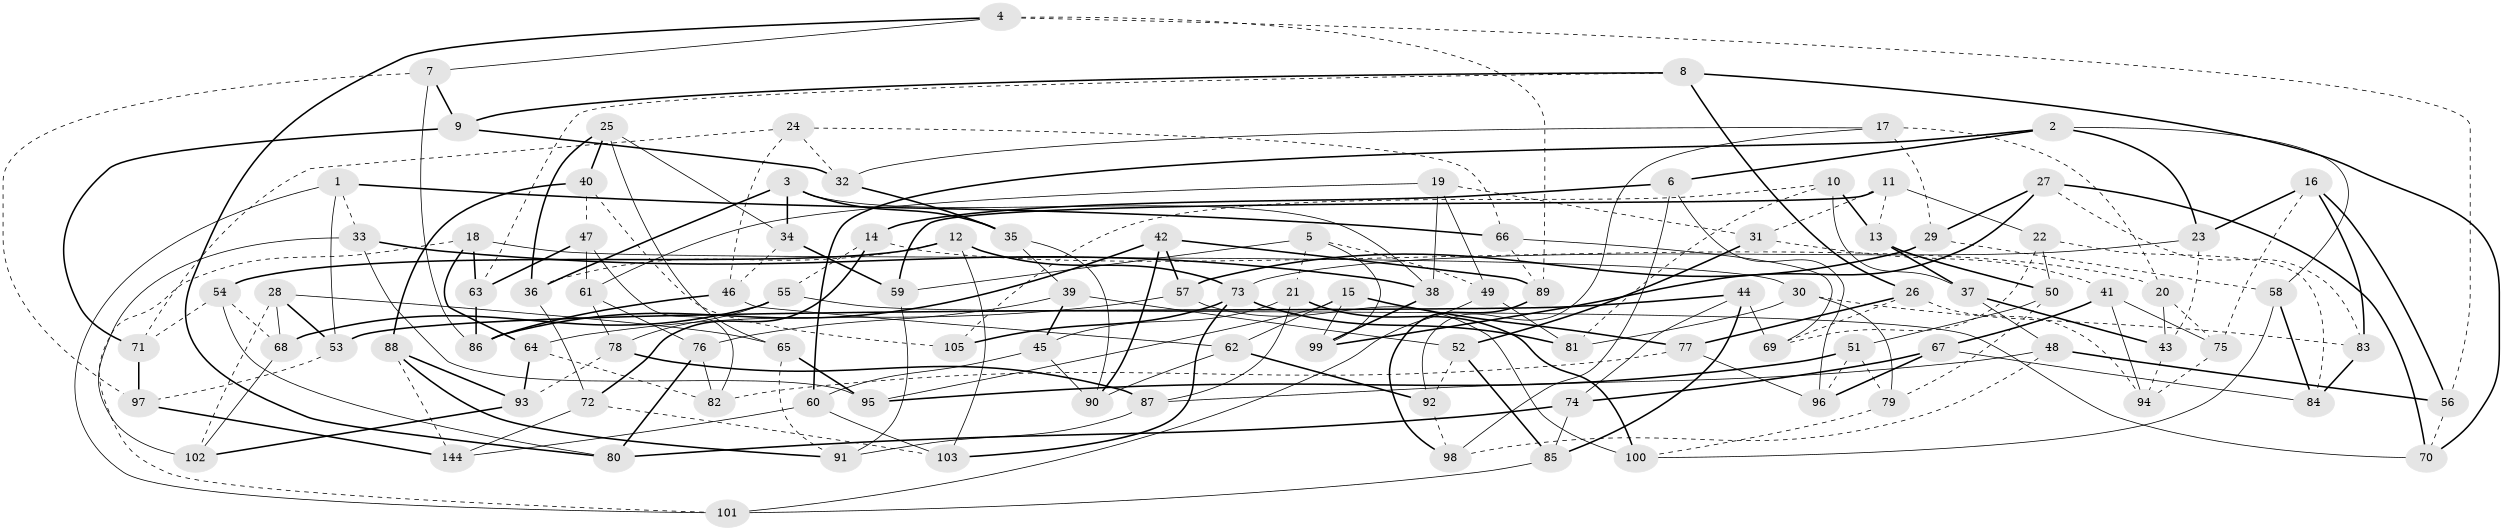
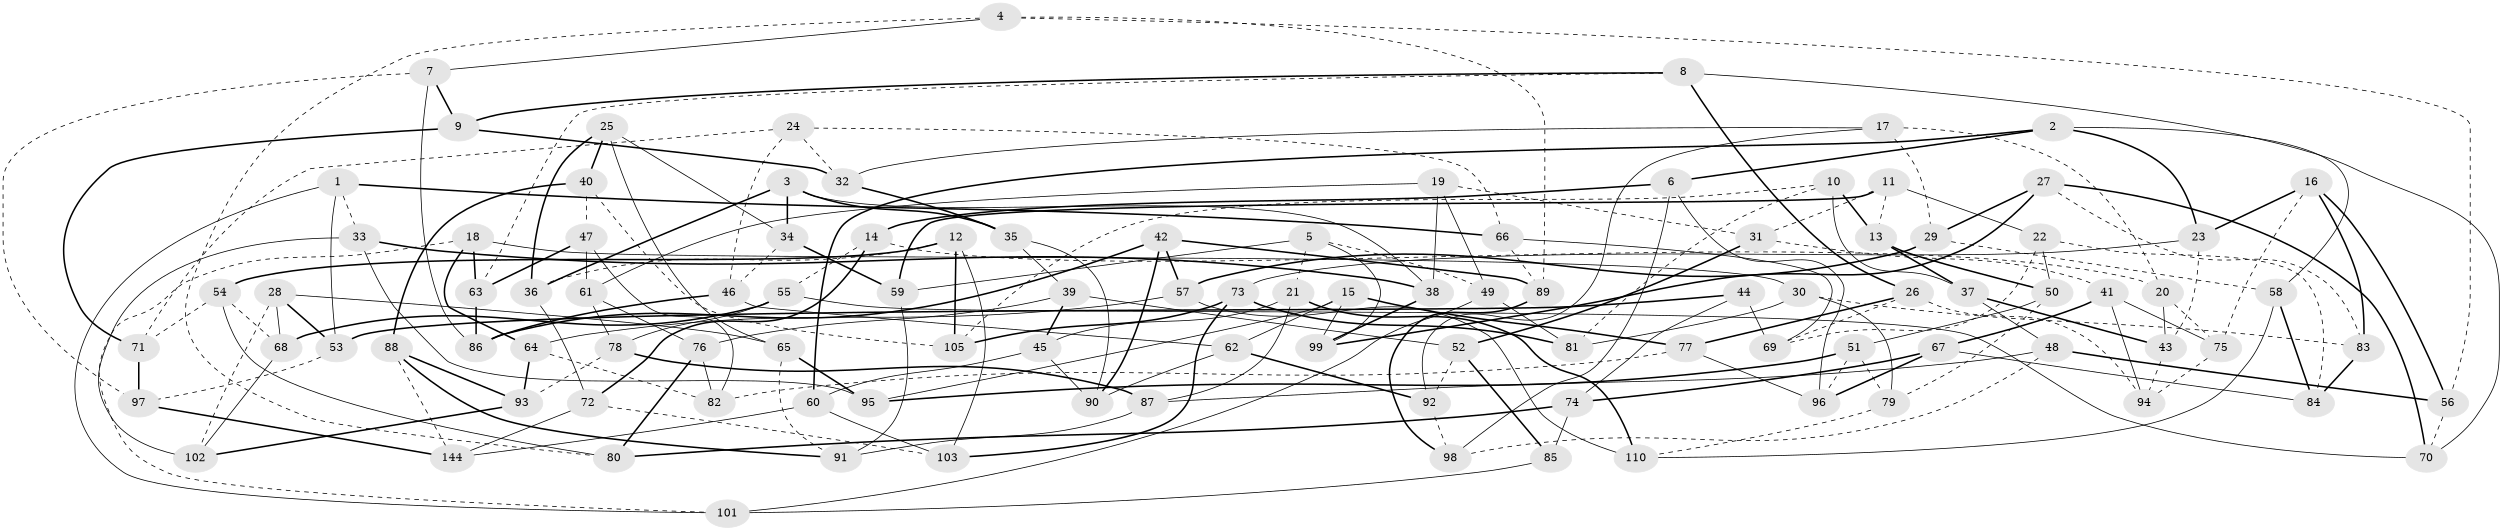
edge "4" -- "80": style bold -> dashed
edge "8" -- "70": style bold -> solid
edge "12" -- "73": now "12" -- "105"
edge "44" -- "85": removed
node "100": label "100" -> "110"
